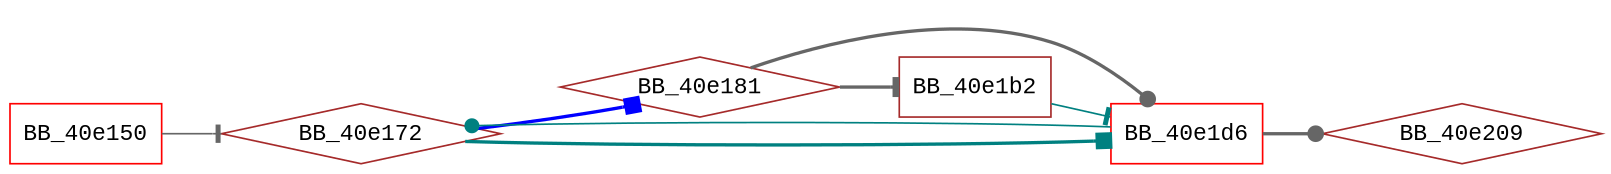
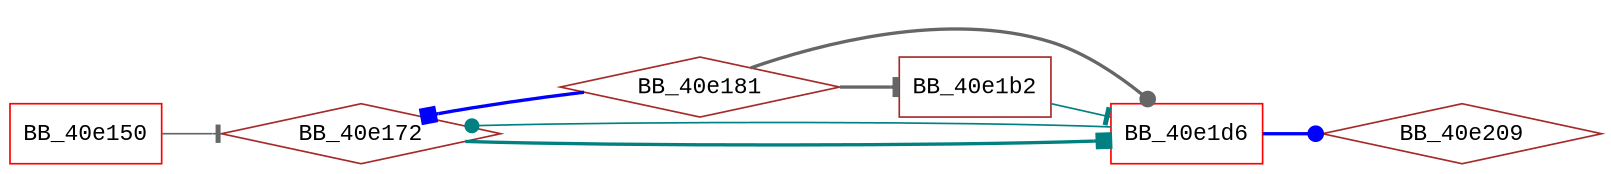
edge "BB_40e172" -> "BB_40e181": reversed
edge "BB_40e1d6" -> "BB_40e209": color gray40 -> blue
